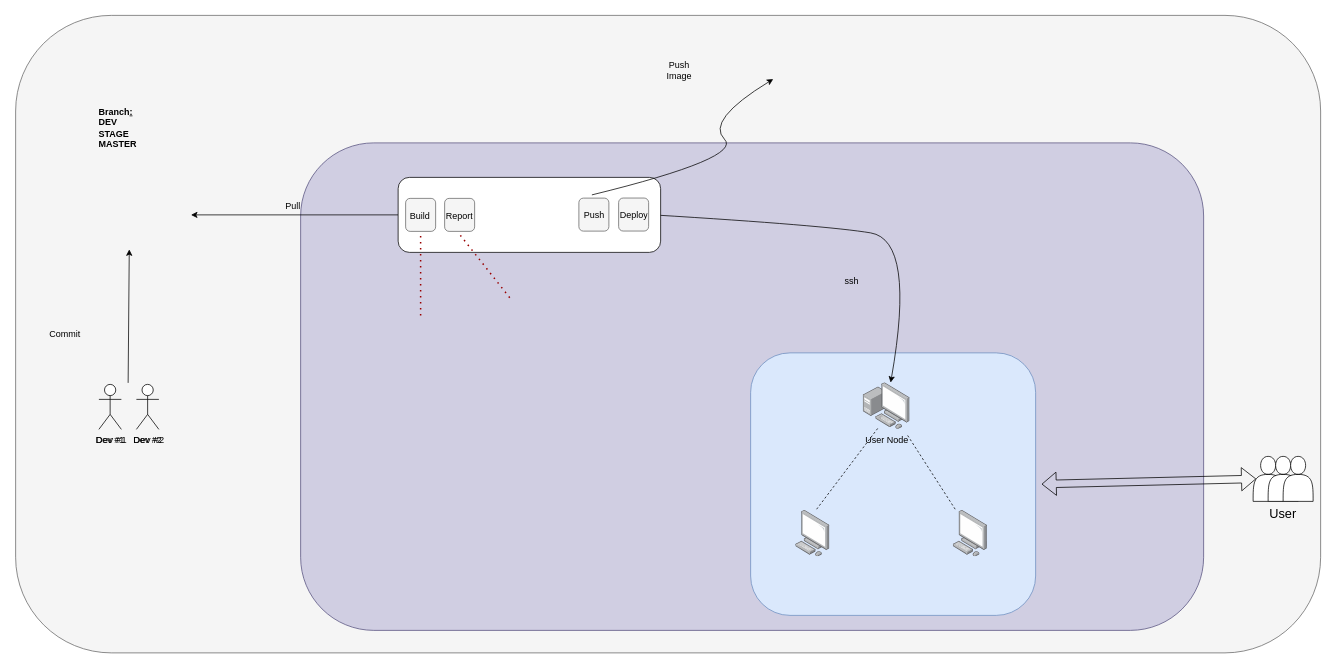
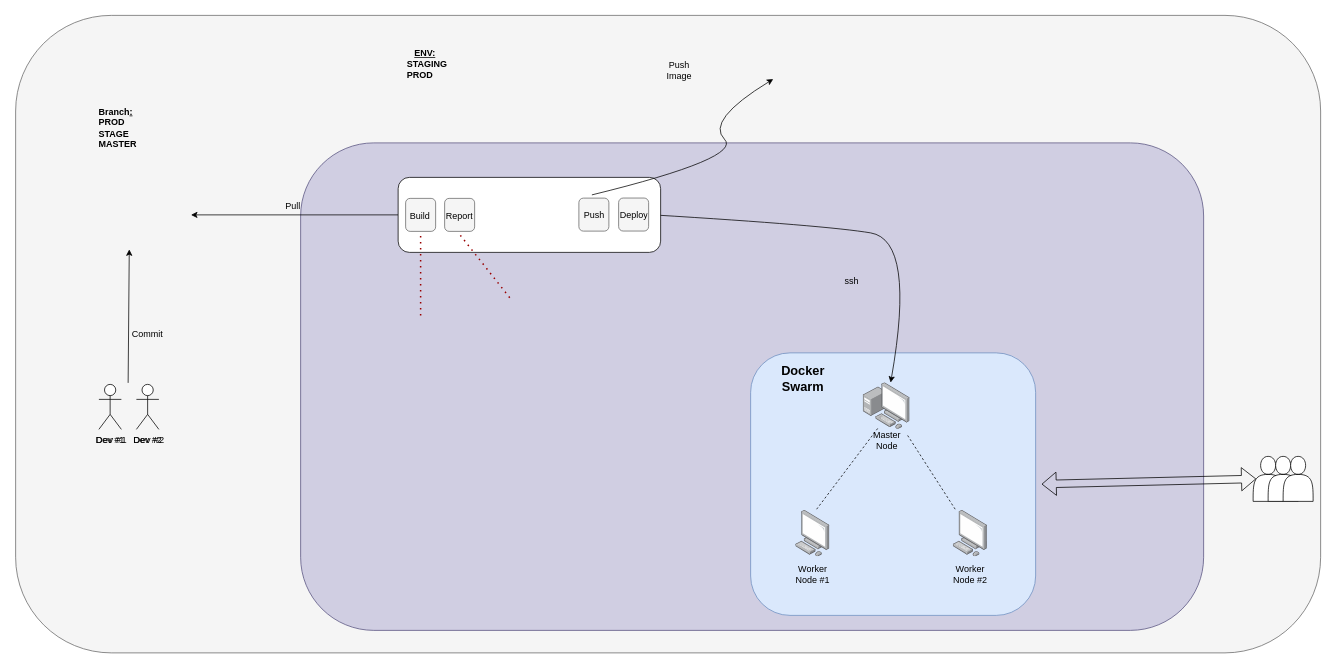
node "ENV: STAGING PROD": added
node "Branch: DEV STAGE MASTER": label "Branch: DEV STAGE MASTER" -> "Branch: PROD STAGE MASTER"
node "Commit": moved (65, 334) -> (147, 334)
node "Docker Swarm": added
node "User Node": label "User Node" -> "Master Node"
node "User": removed
node "Worker Node #1": added
node "Worker Node #2": added
